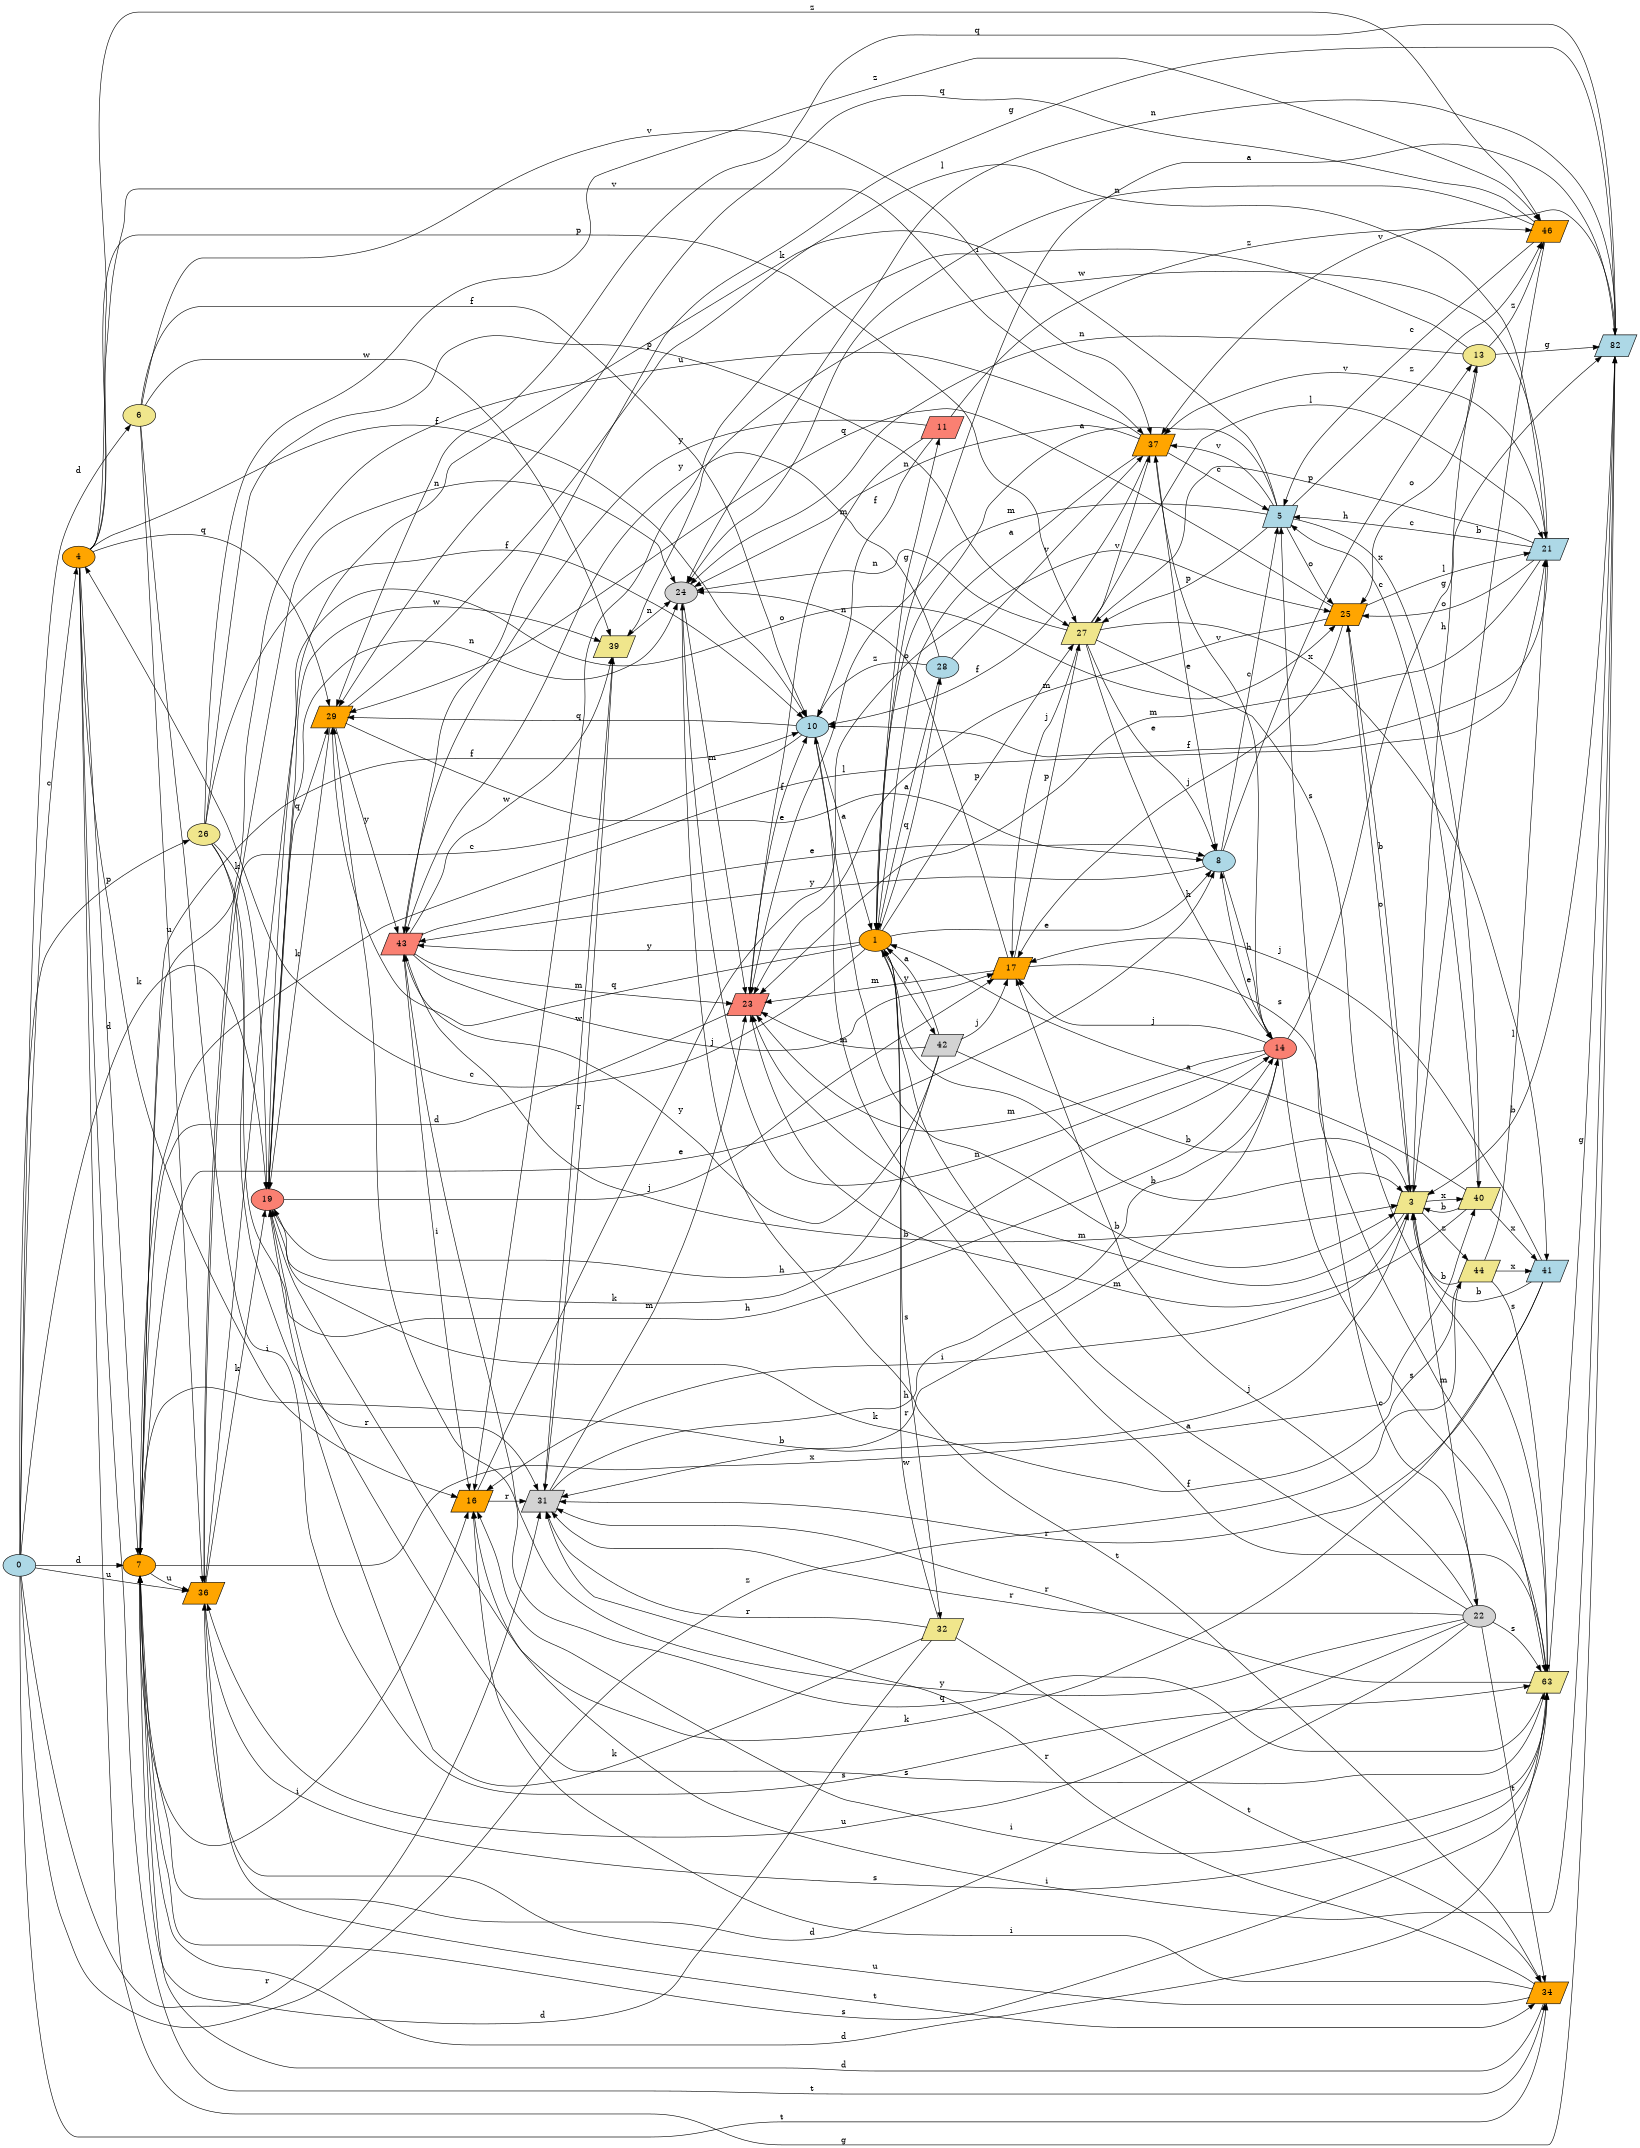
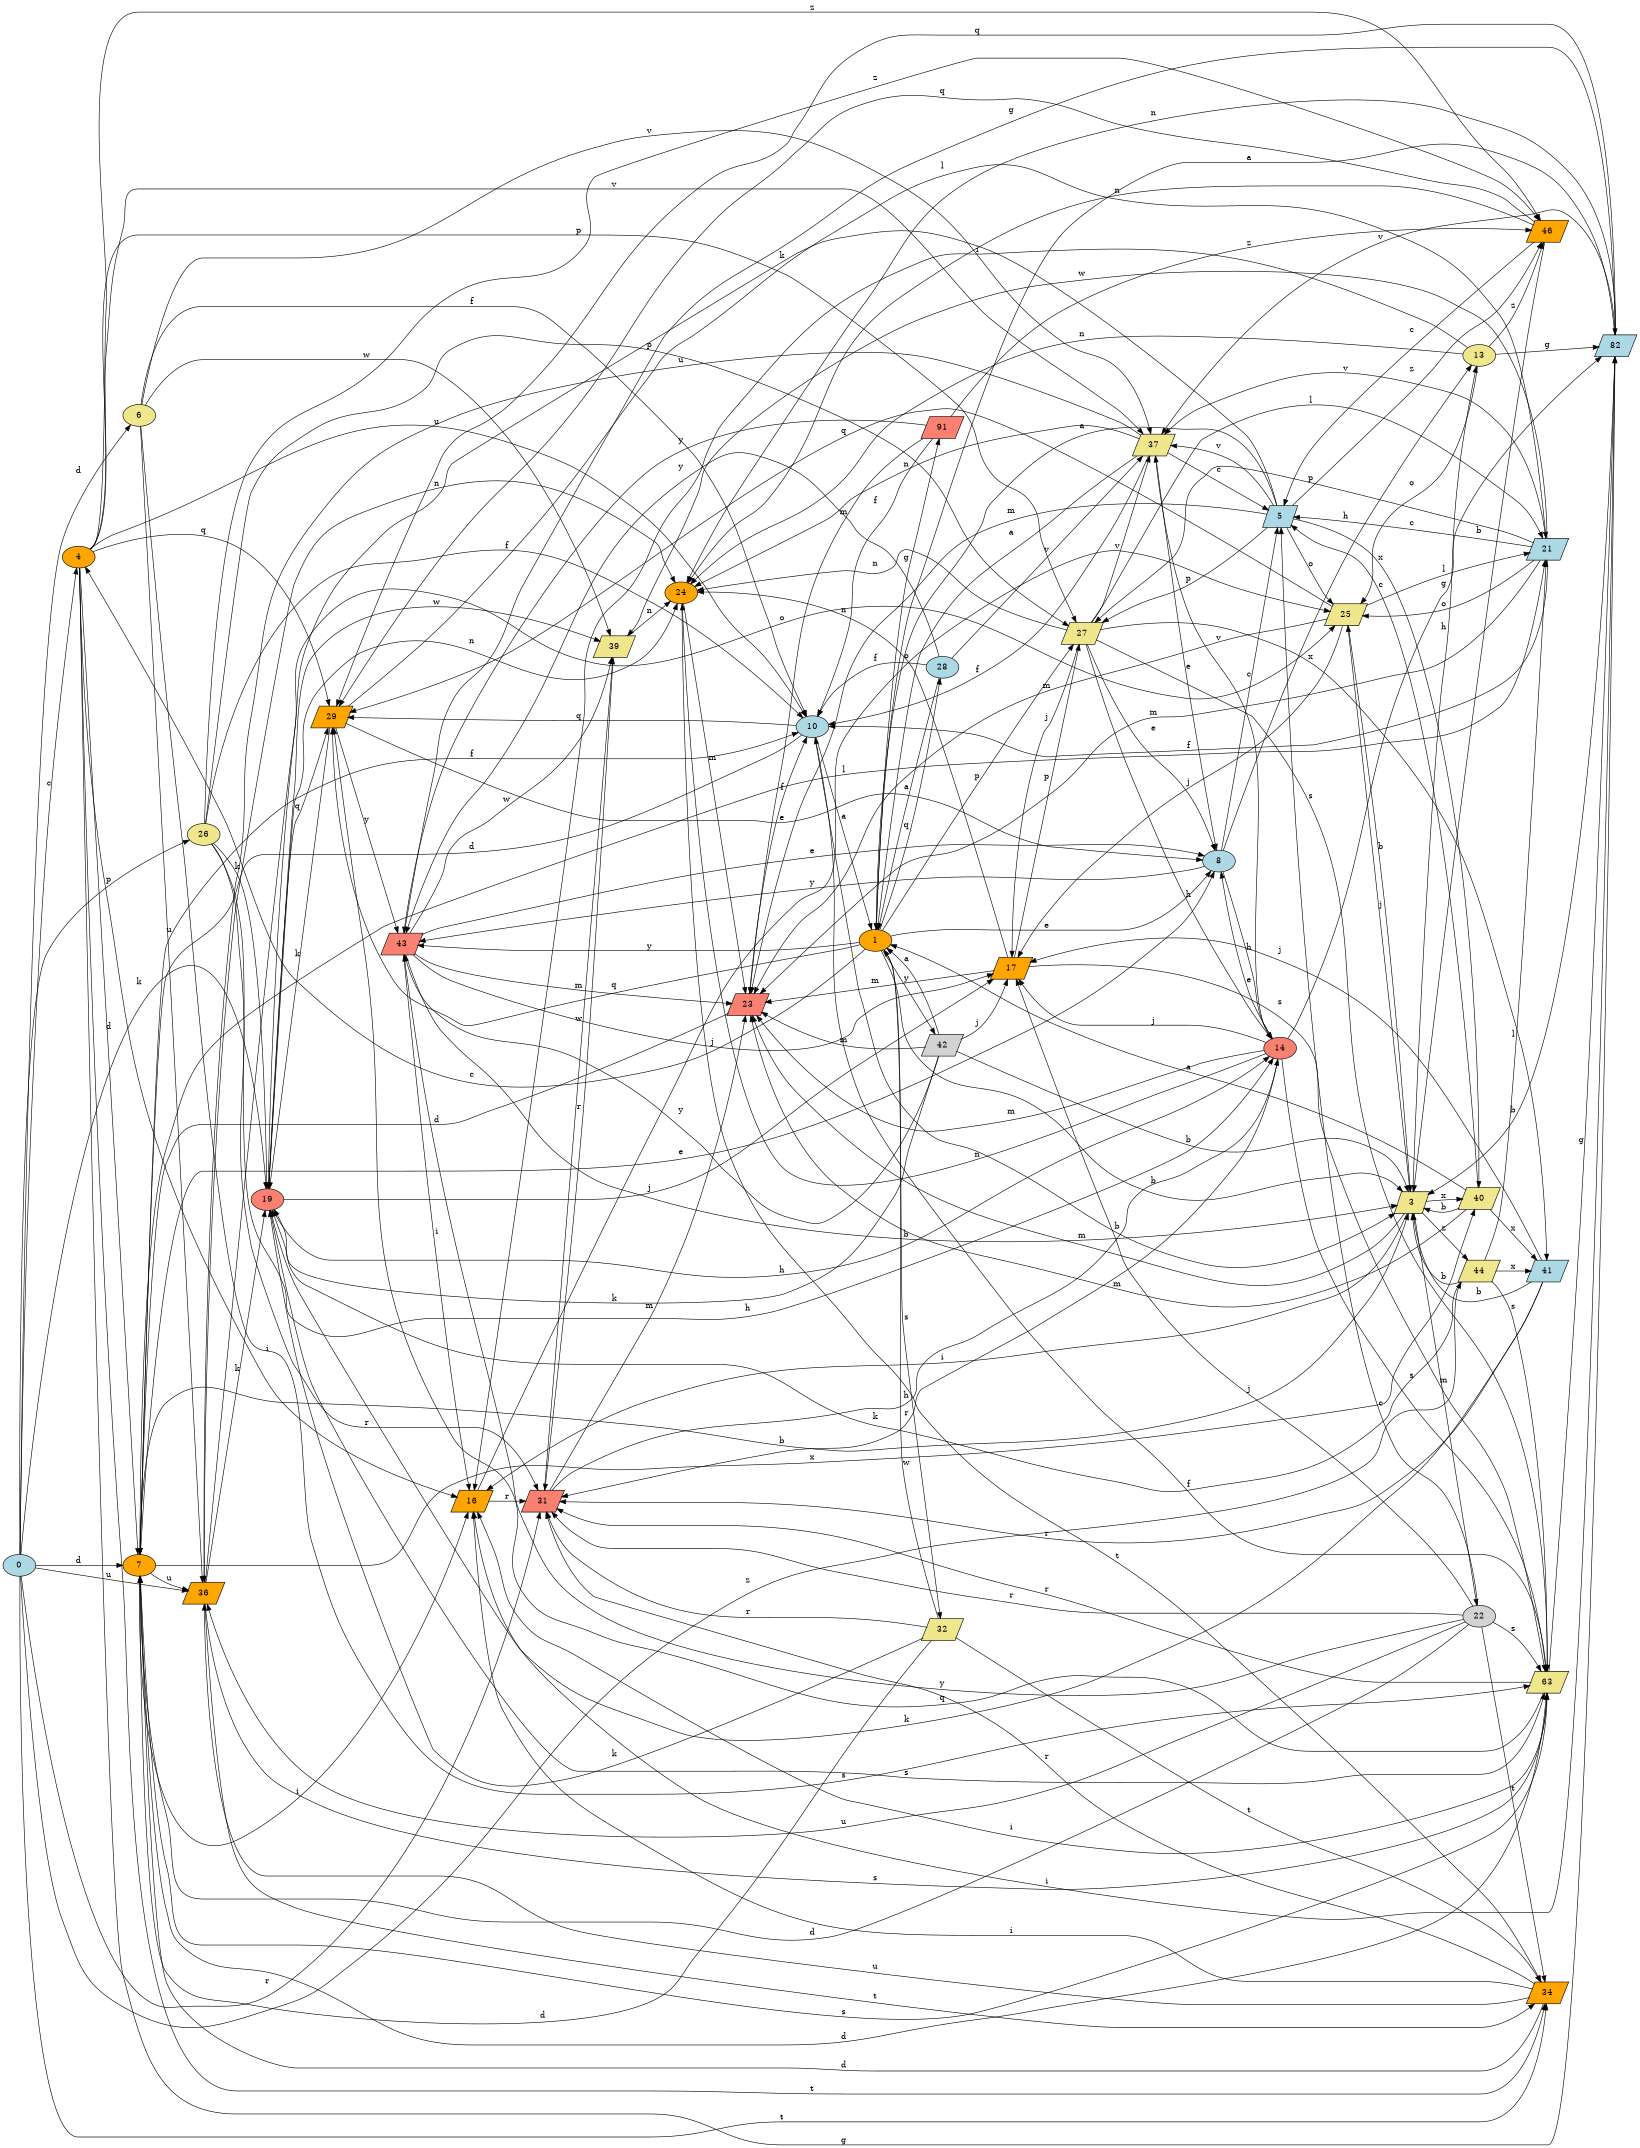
edge "4" -> "10": label "f" -> "u"
node "11": label "11" -> "91"
node "37": fillcolor orange -> khaki
node "24": fillcolor lightgrey -> orange
node "25": fillcolor orange -> khaki
edge "28" -> "10": label "z" -> "f"
edge "10" -> "7": label "c" -> "d"
edge "3" -> "25": label "o" -> "j"
edge "22" -> "1": removed, label "a"
node "31": fillcolor lightgrey -> salmon
